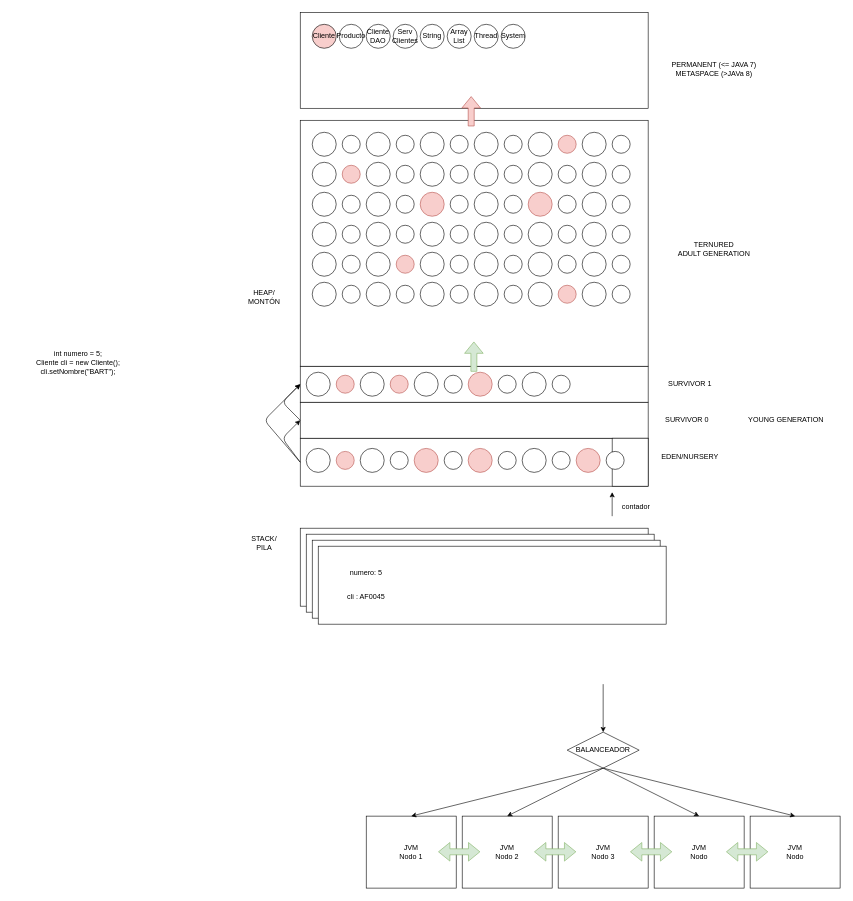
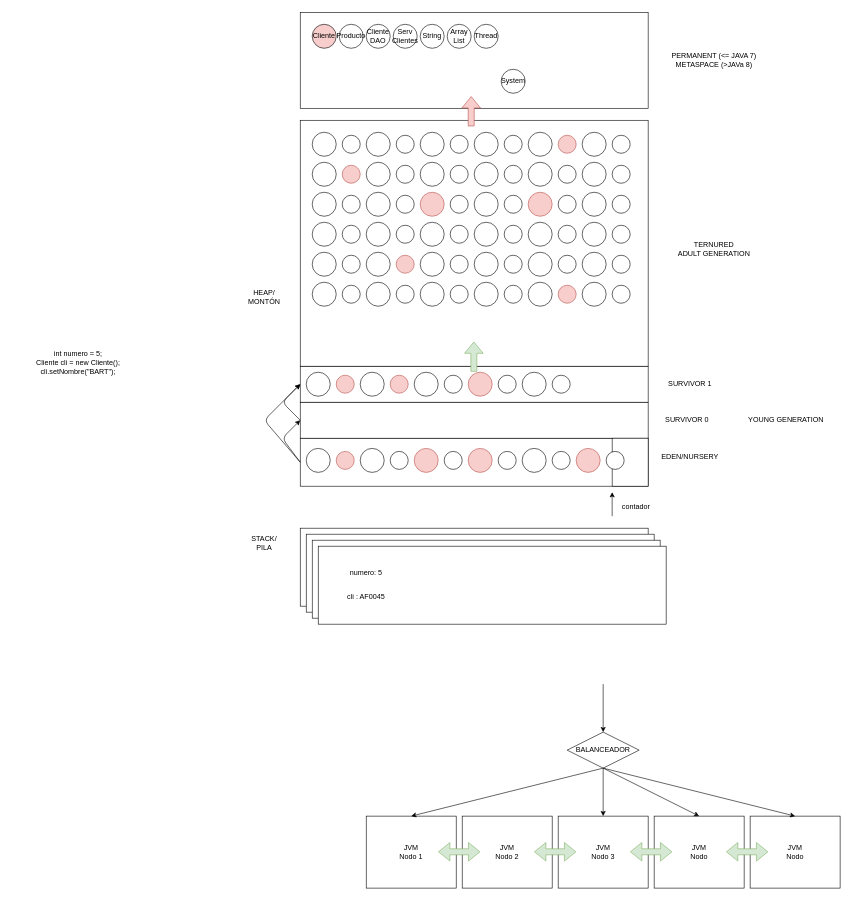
node "System": moved (513, 36) -> (513, 81)
node "PERMANENT (<= JAVA 7) METASPACE (>JAVa 8)": moved (714, 69) -> (714, 60)
edge "BALANCEADOR" -> "JVM Nodo 2": now "BALANCEADOR" -> "JVM Nodo 3"
